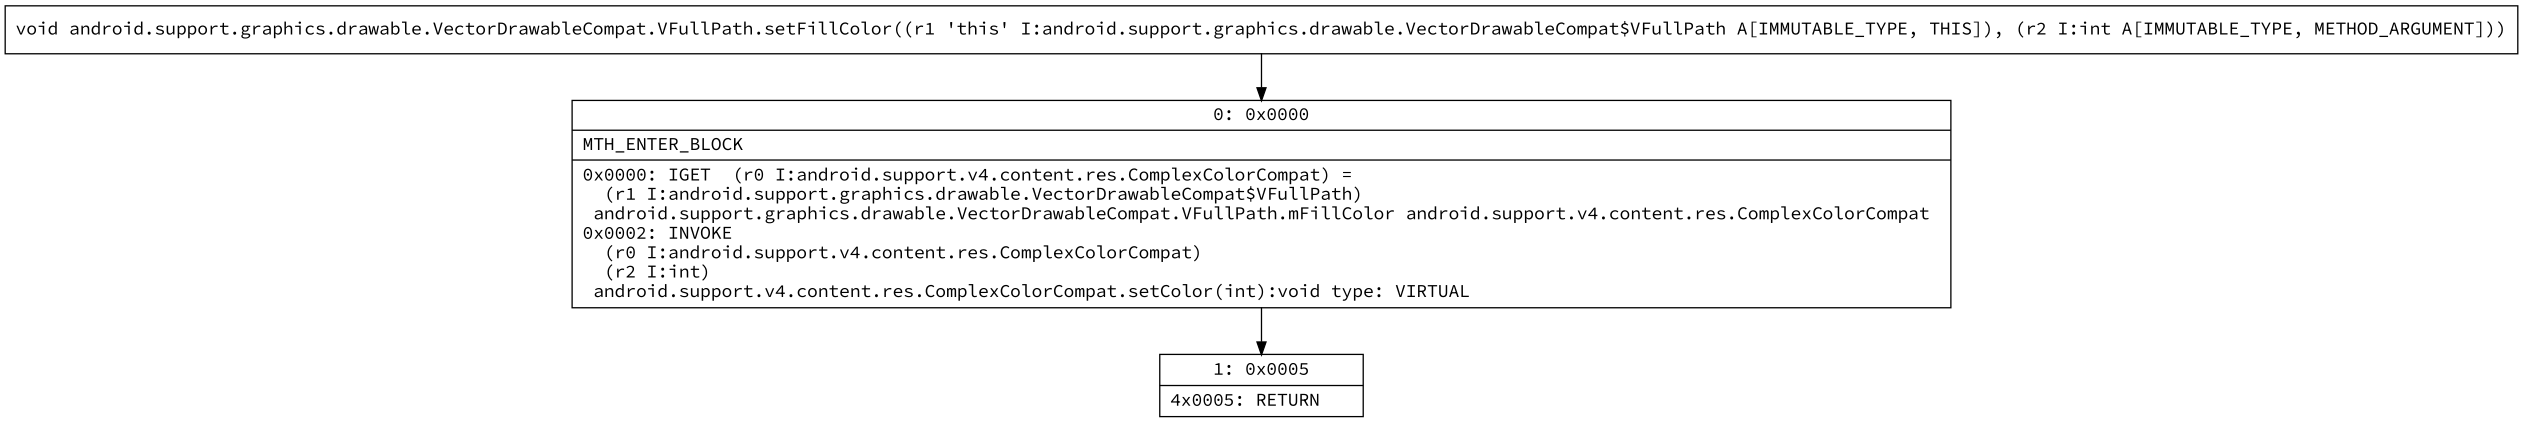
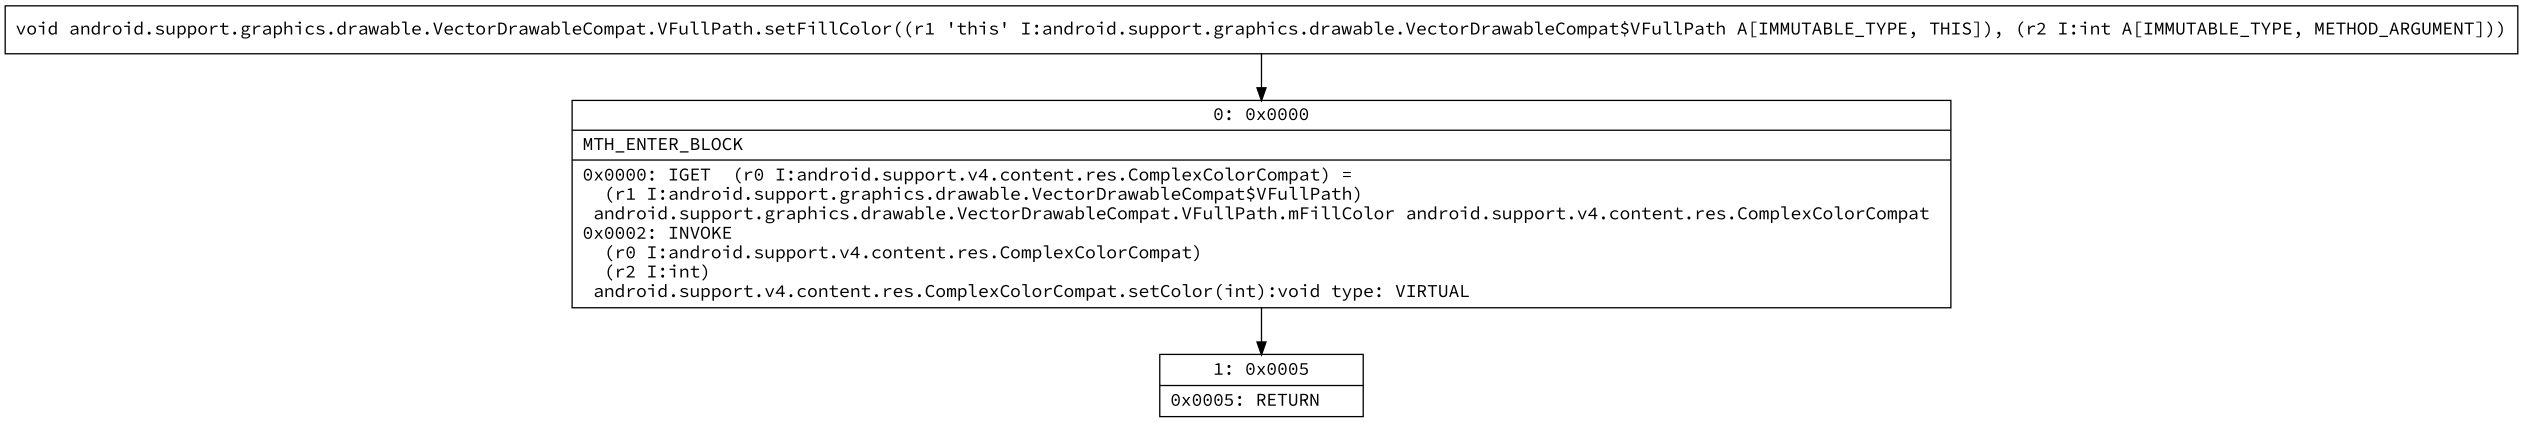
node "1: 0x0005": text "4x0005: RETURN" -> "0x0005: RETURN"
